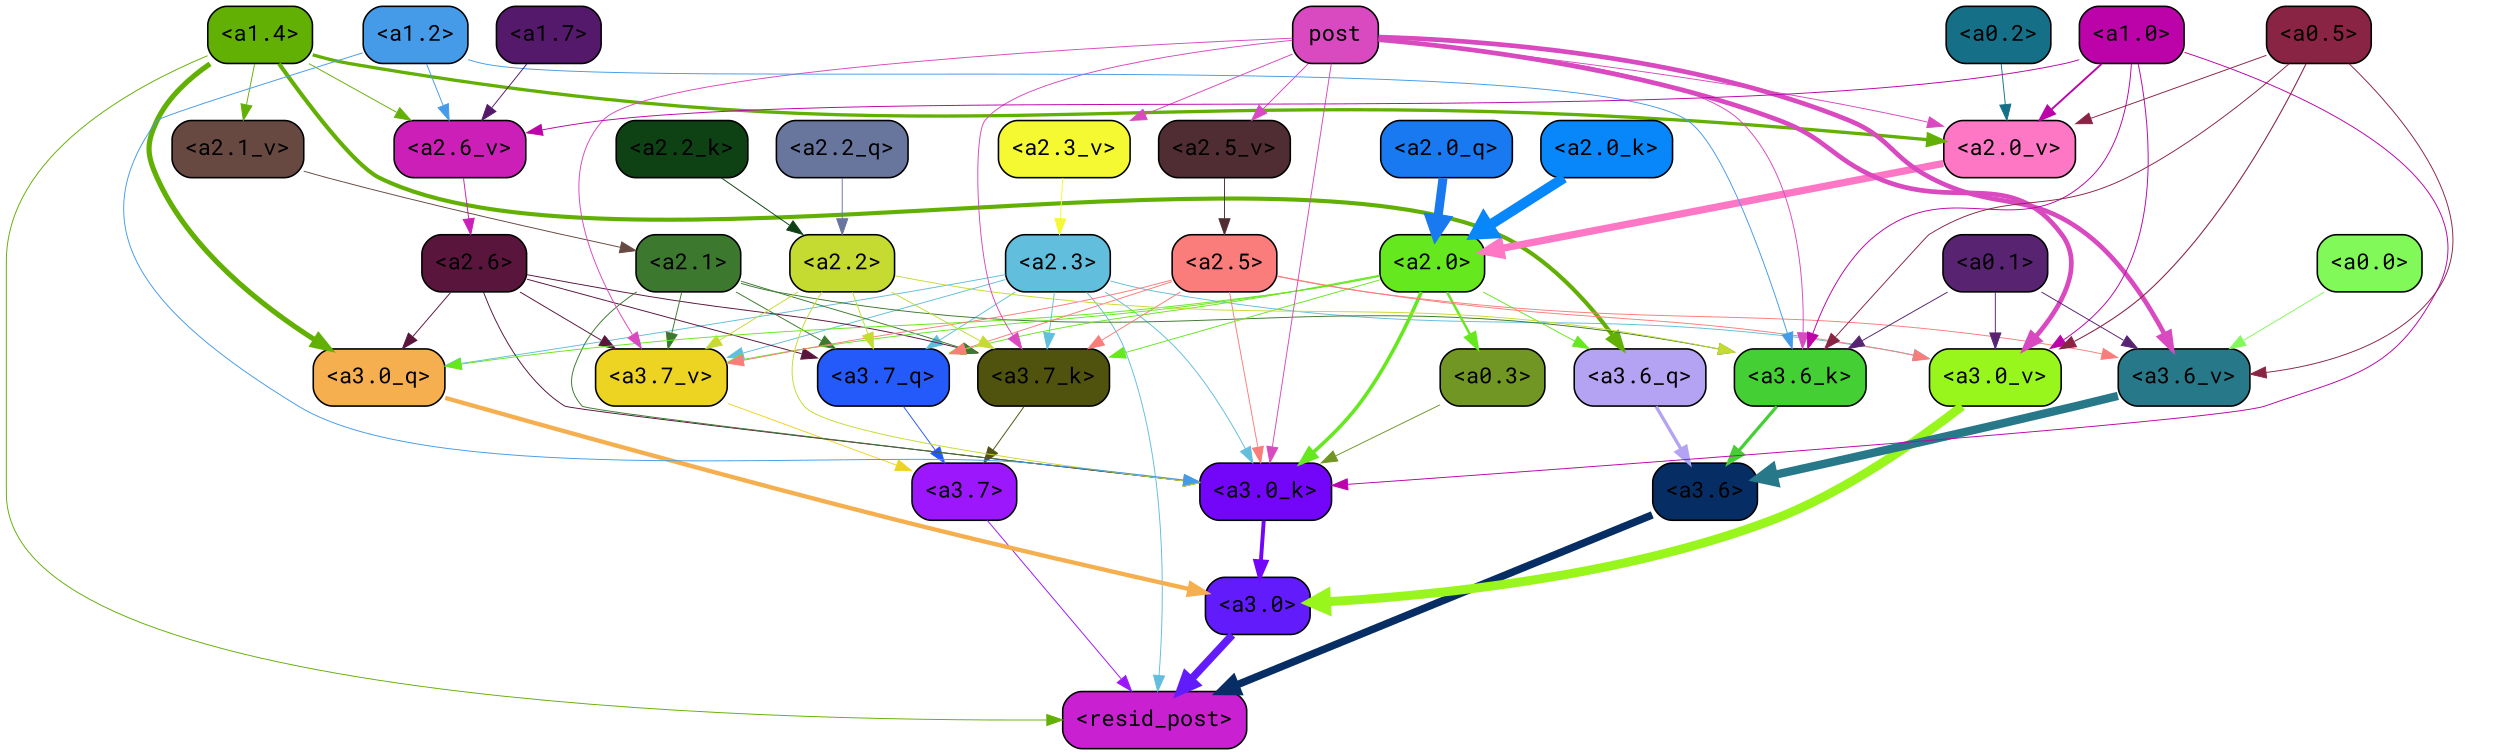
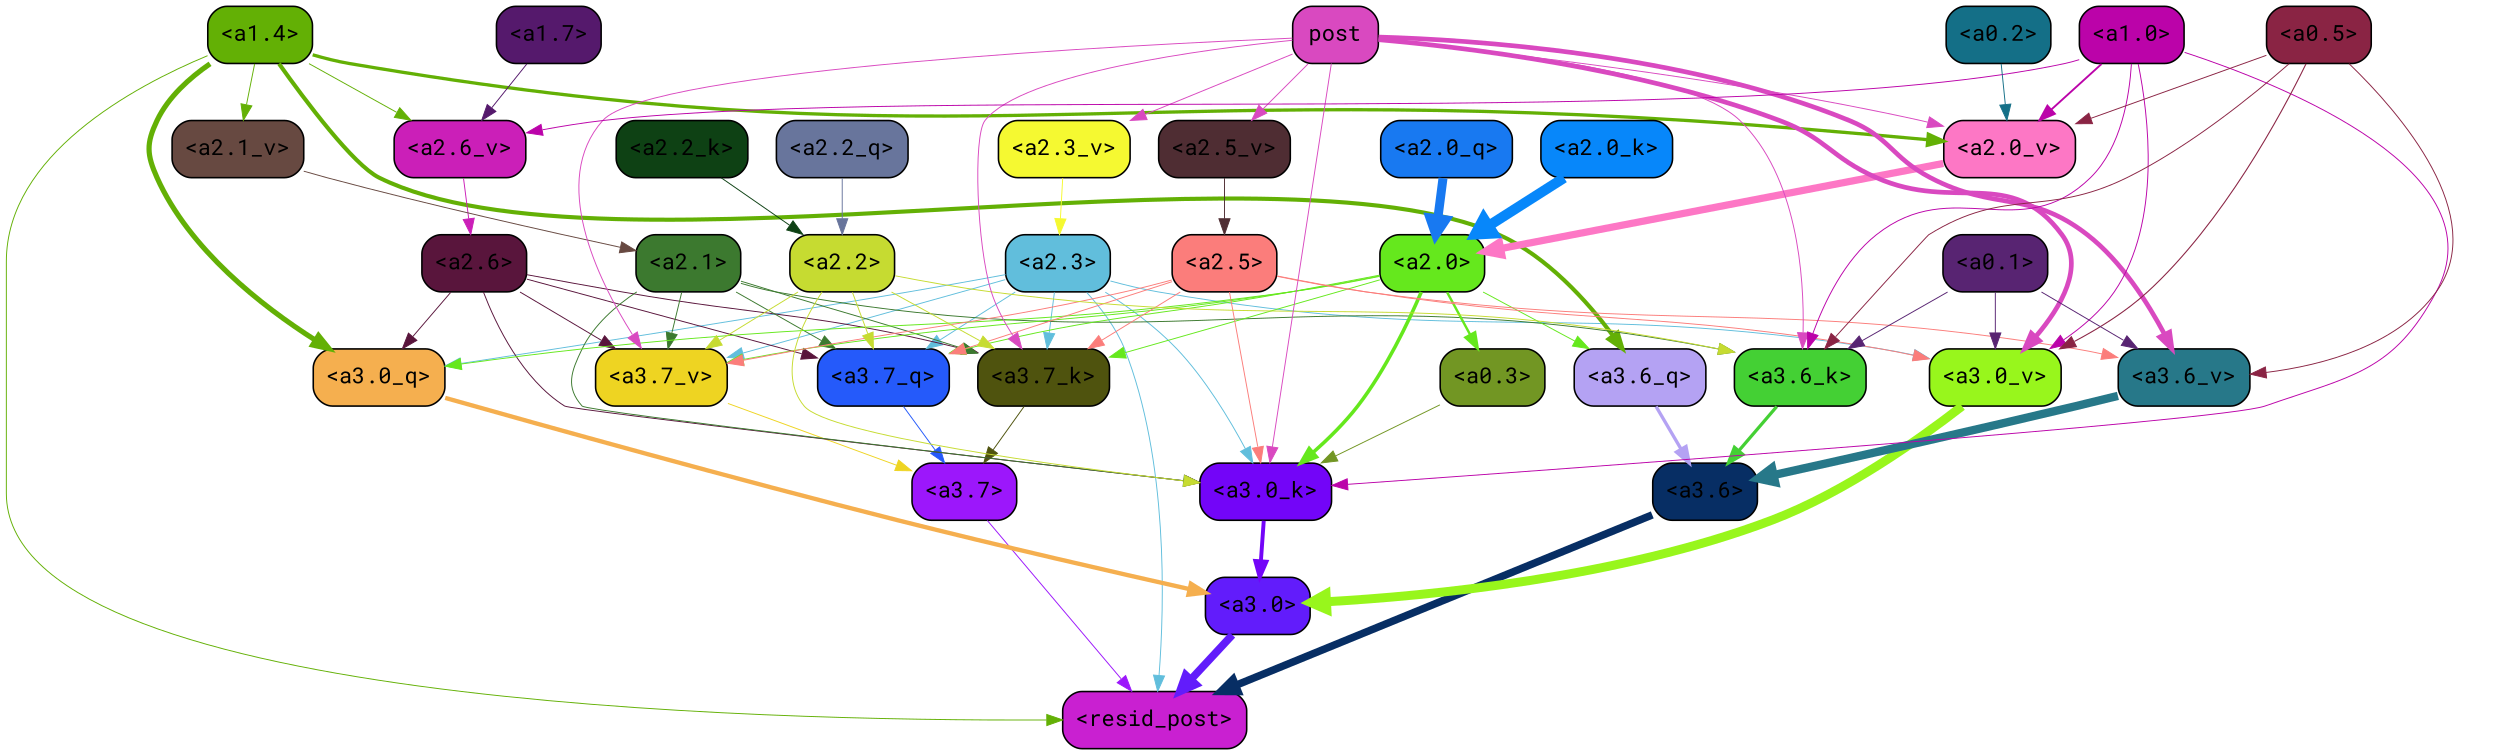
node "<a1.2>": removed
node "<a0.0>": removed
